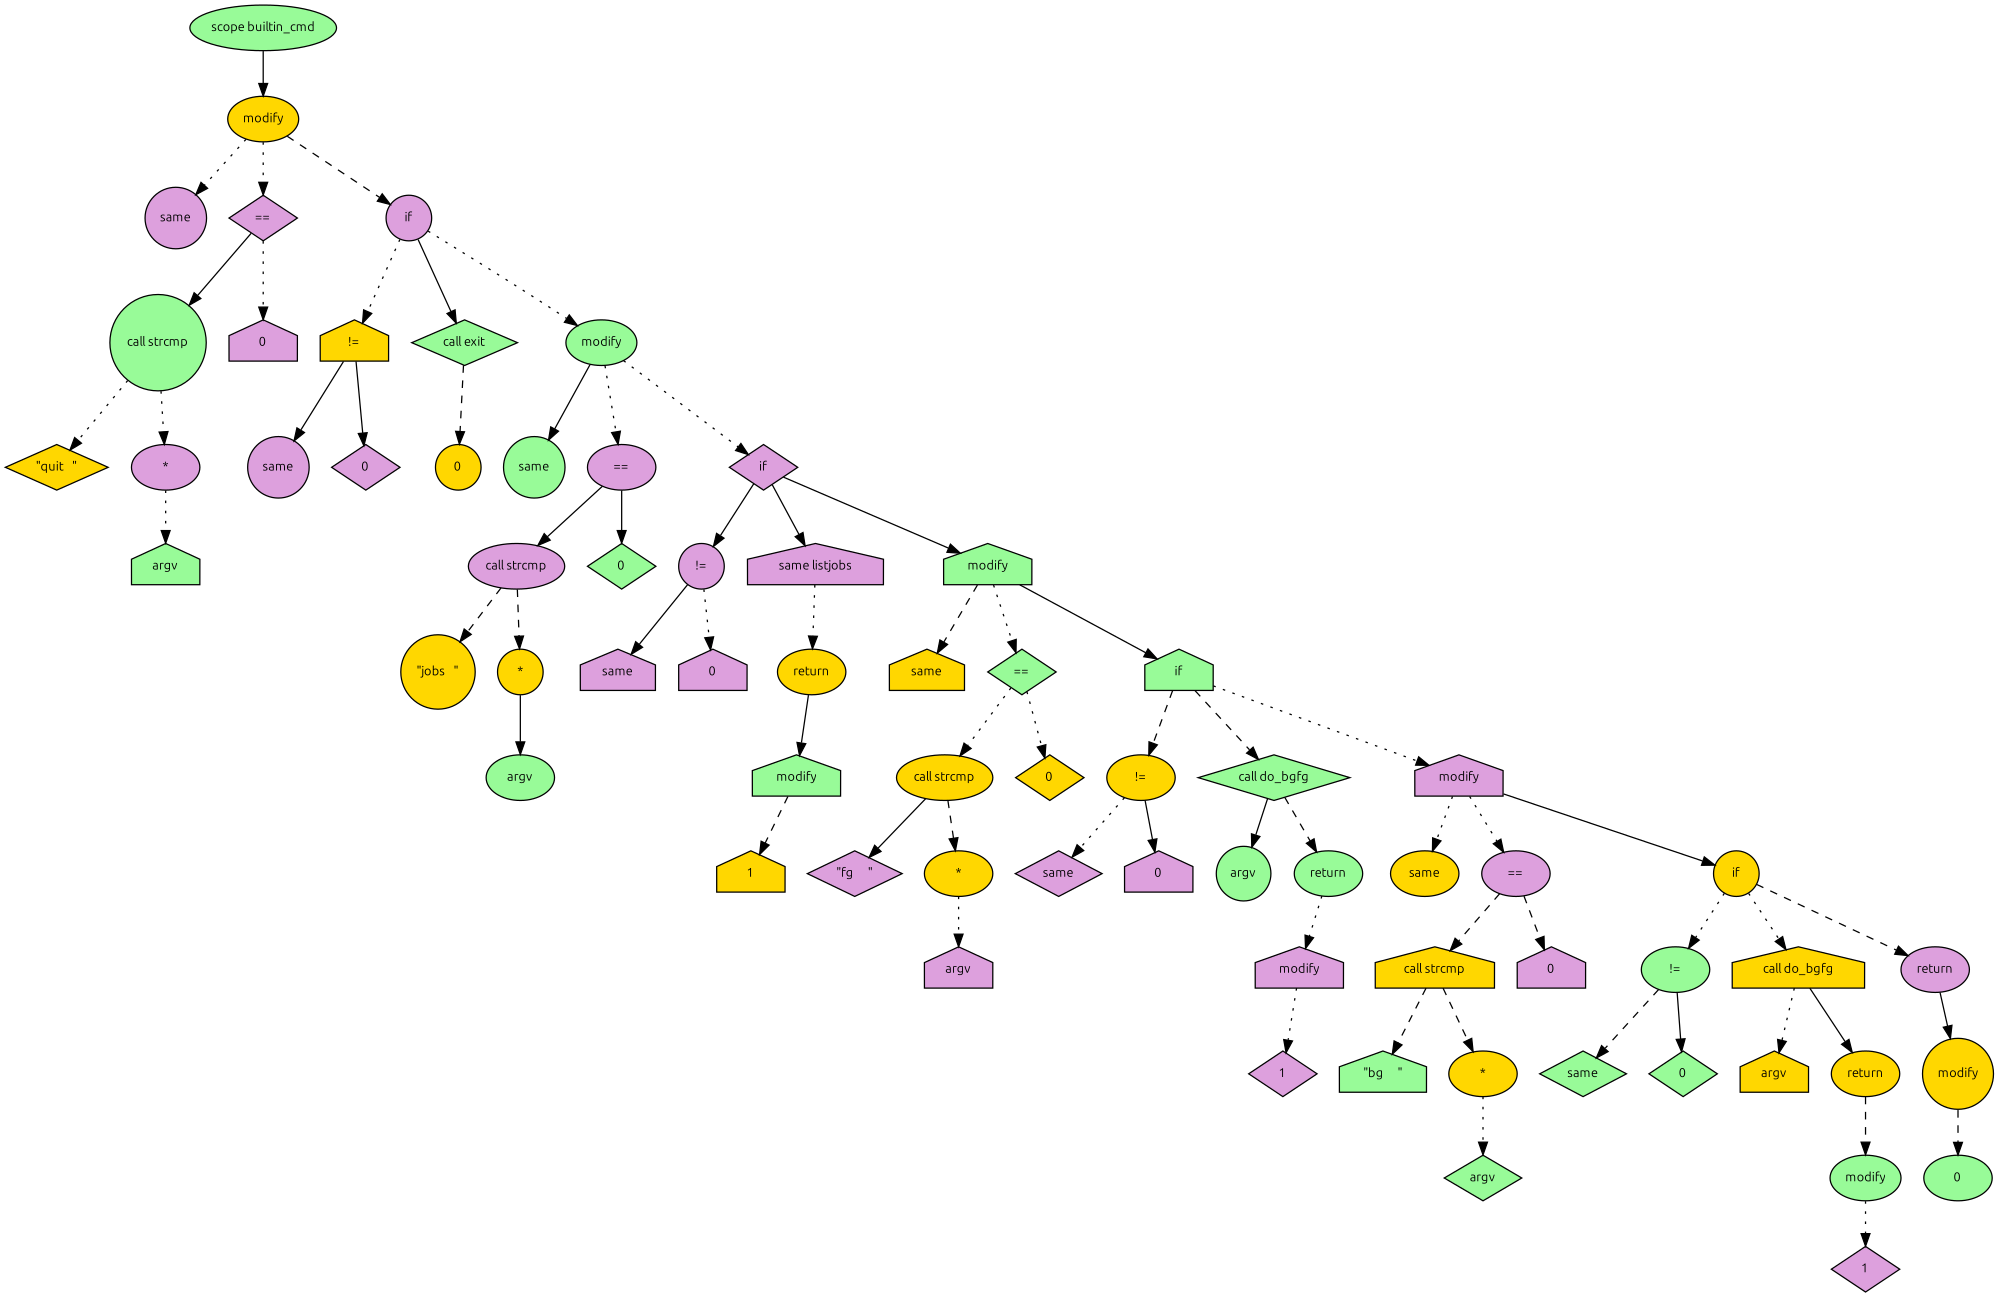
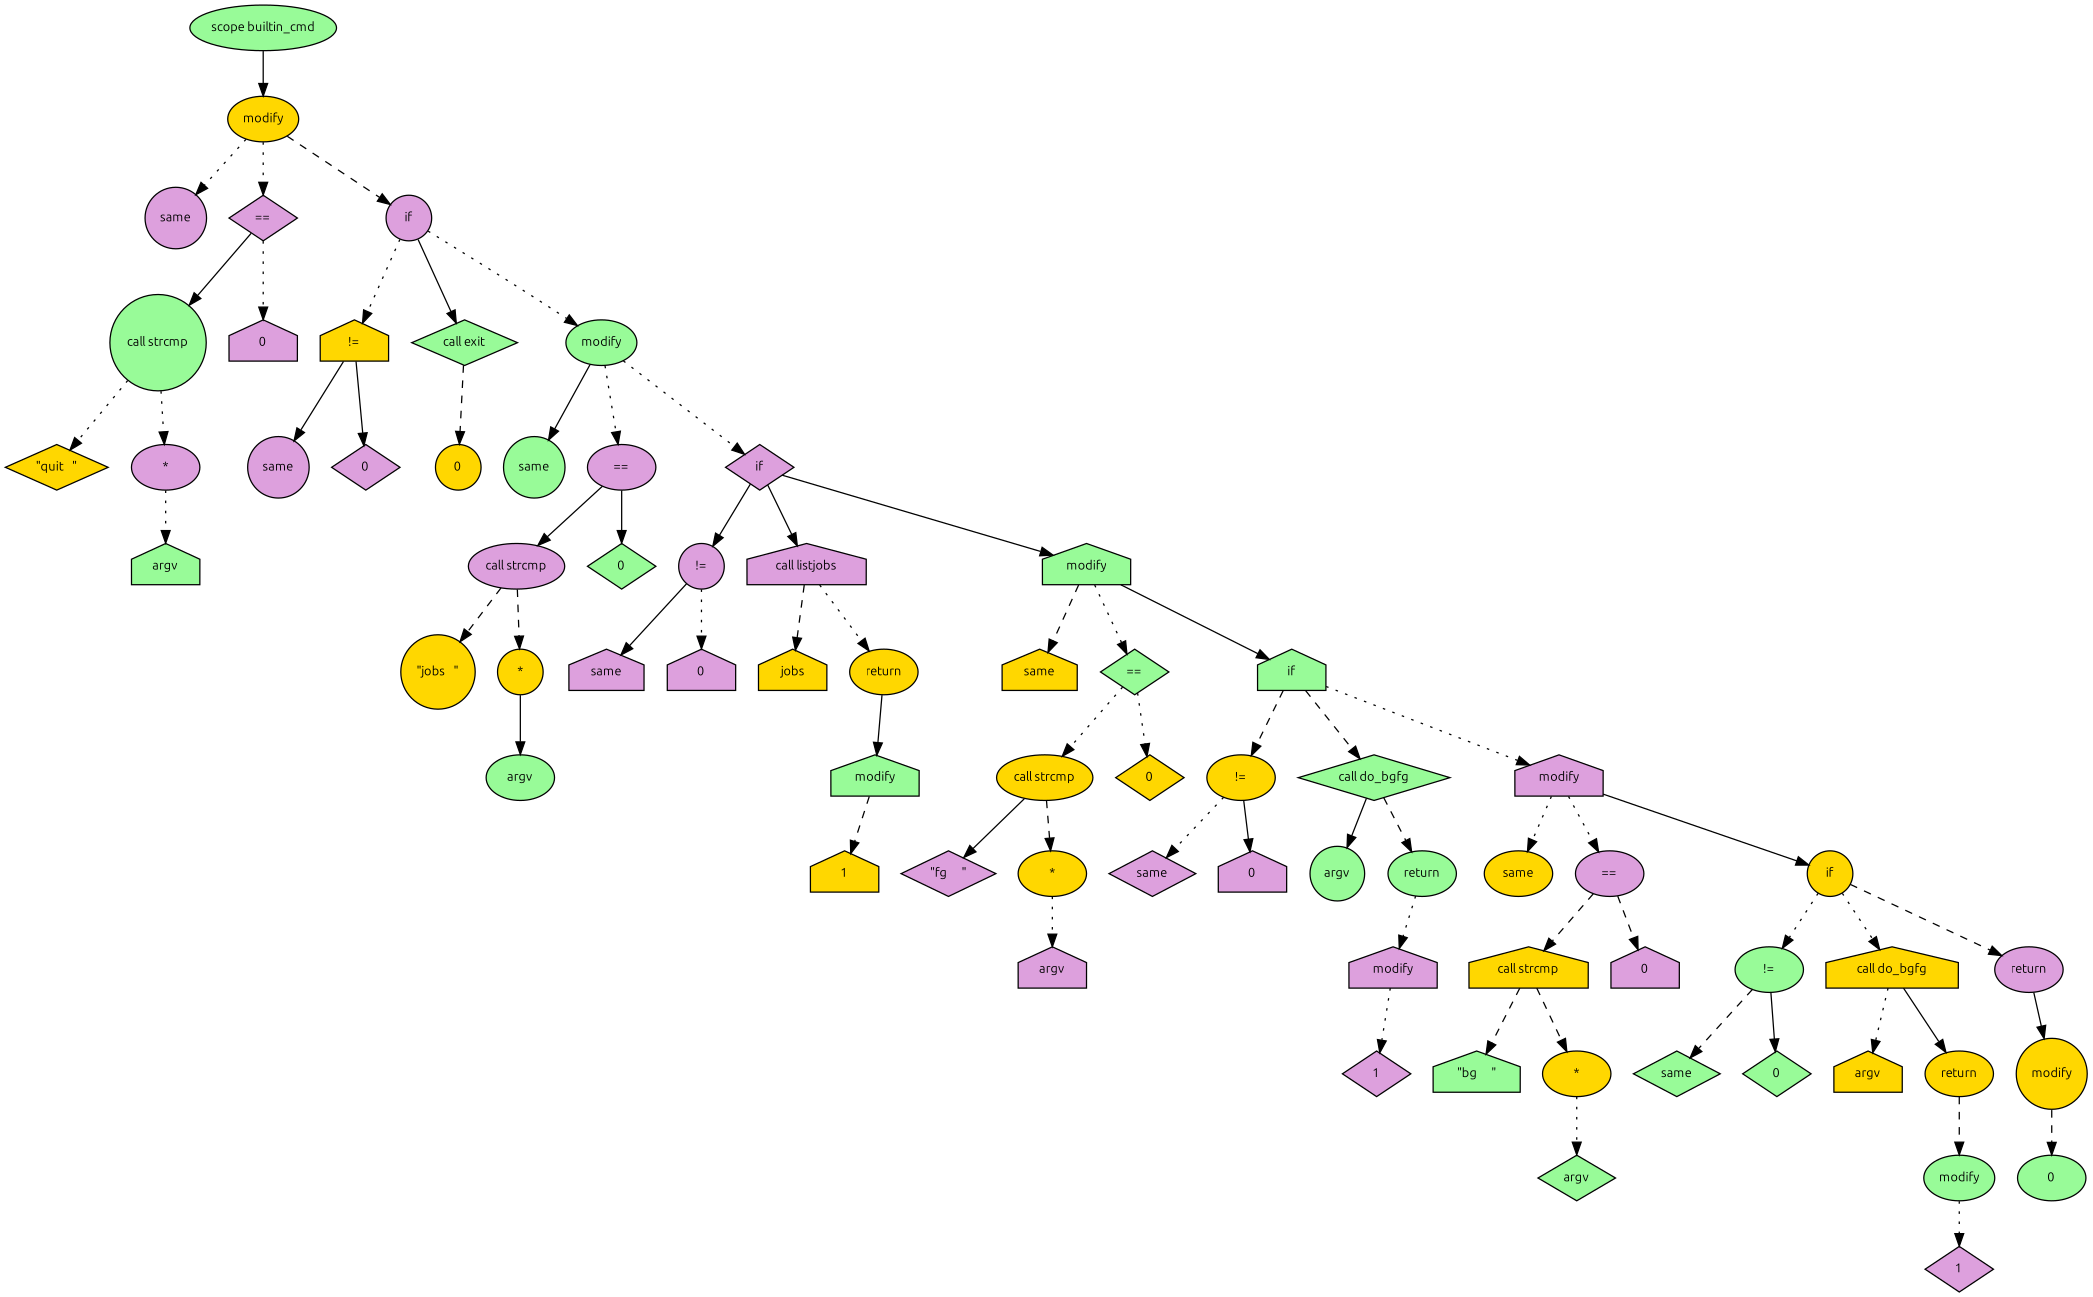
node "same listjobs": label "same listjobs" -> "call listjobs"
node "jobs": added
